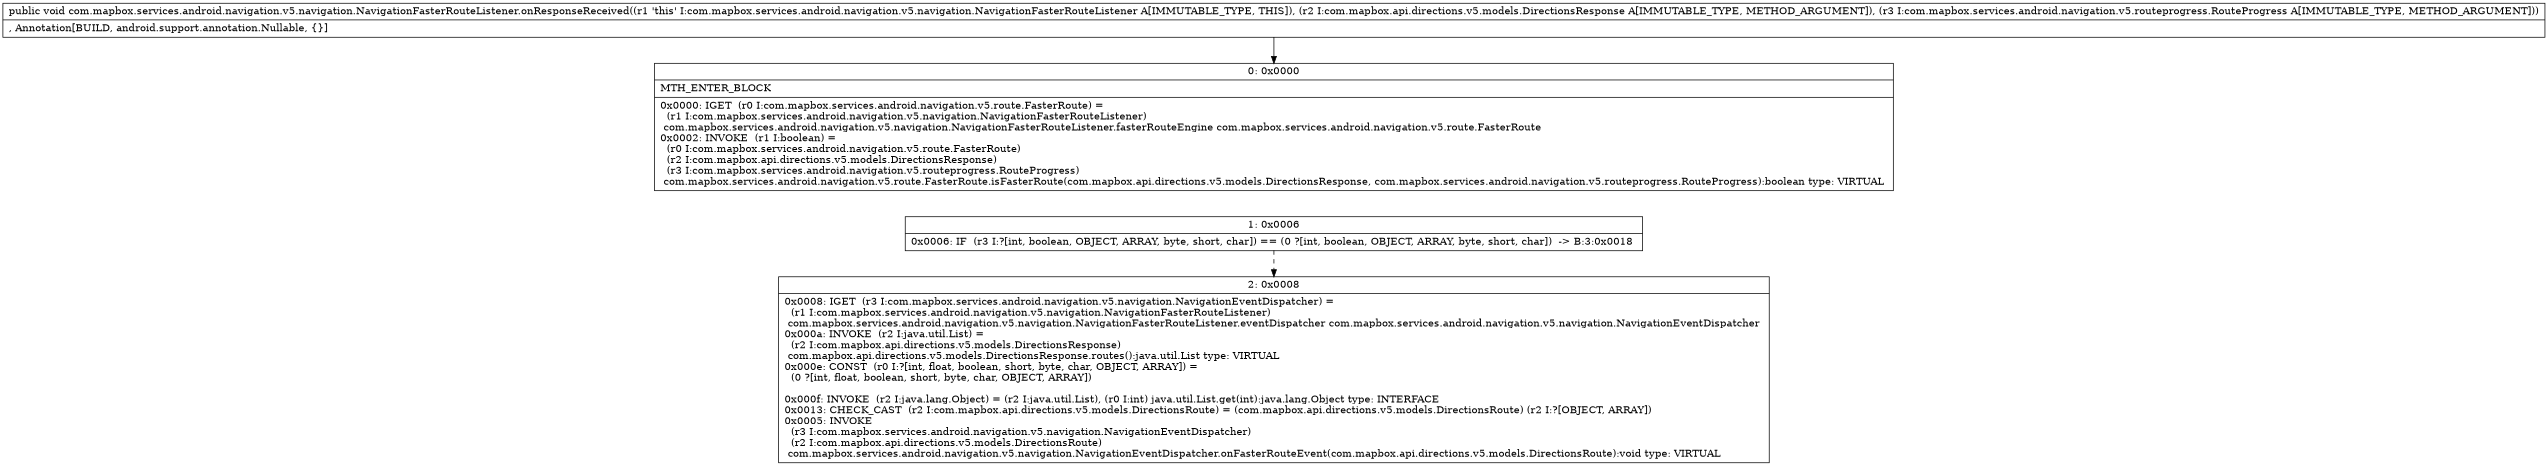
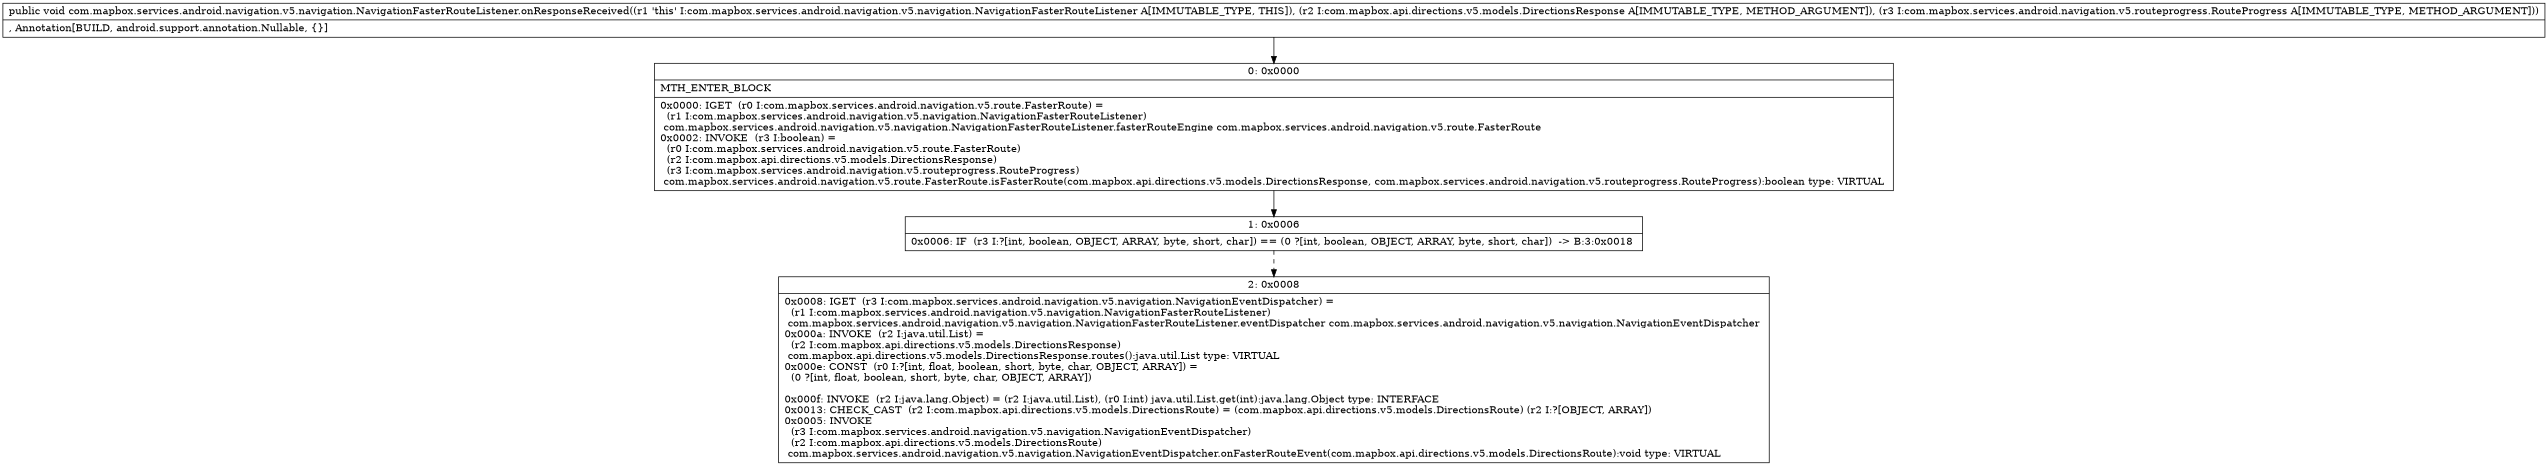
node "0: 0x0000": text "0x0002: INVOKE  (r1 I:boolean) =" -> "0x0002: INVOKE  (r3 I:boolean) ="
edge "0: 0x0000" -> "1: 0x0006": added
